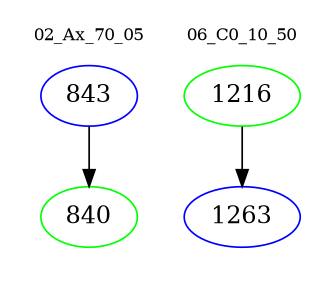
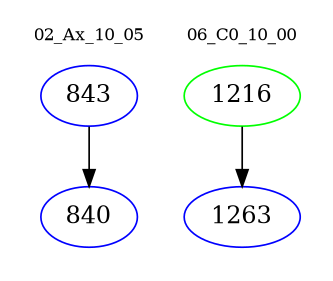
cluster "02_Ax_70_05": label "02_Ax_70_05" -> "02_Ax_10_05"
cluster "06_C0_10_50": label "06_C0_10_50" -> "06_C0_10_00"
node "840": color green -> blue
